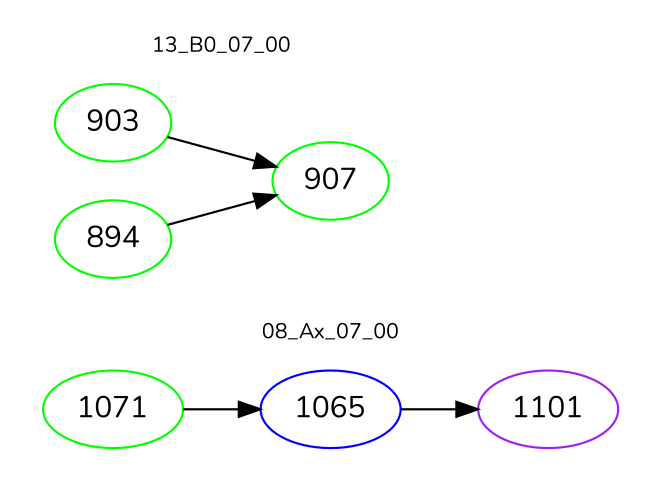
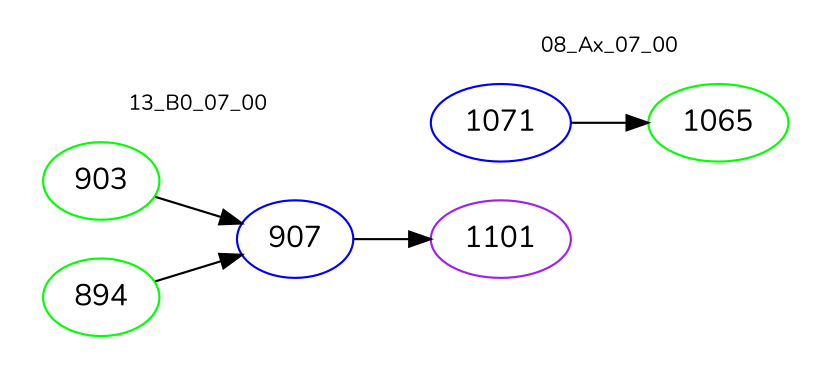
node "907": color green -> blue
node "1071": color green -> blue
node "1065": color blue -> green
edge "1065" -> "1101": now "907" -> "1101"
